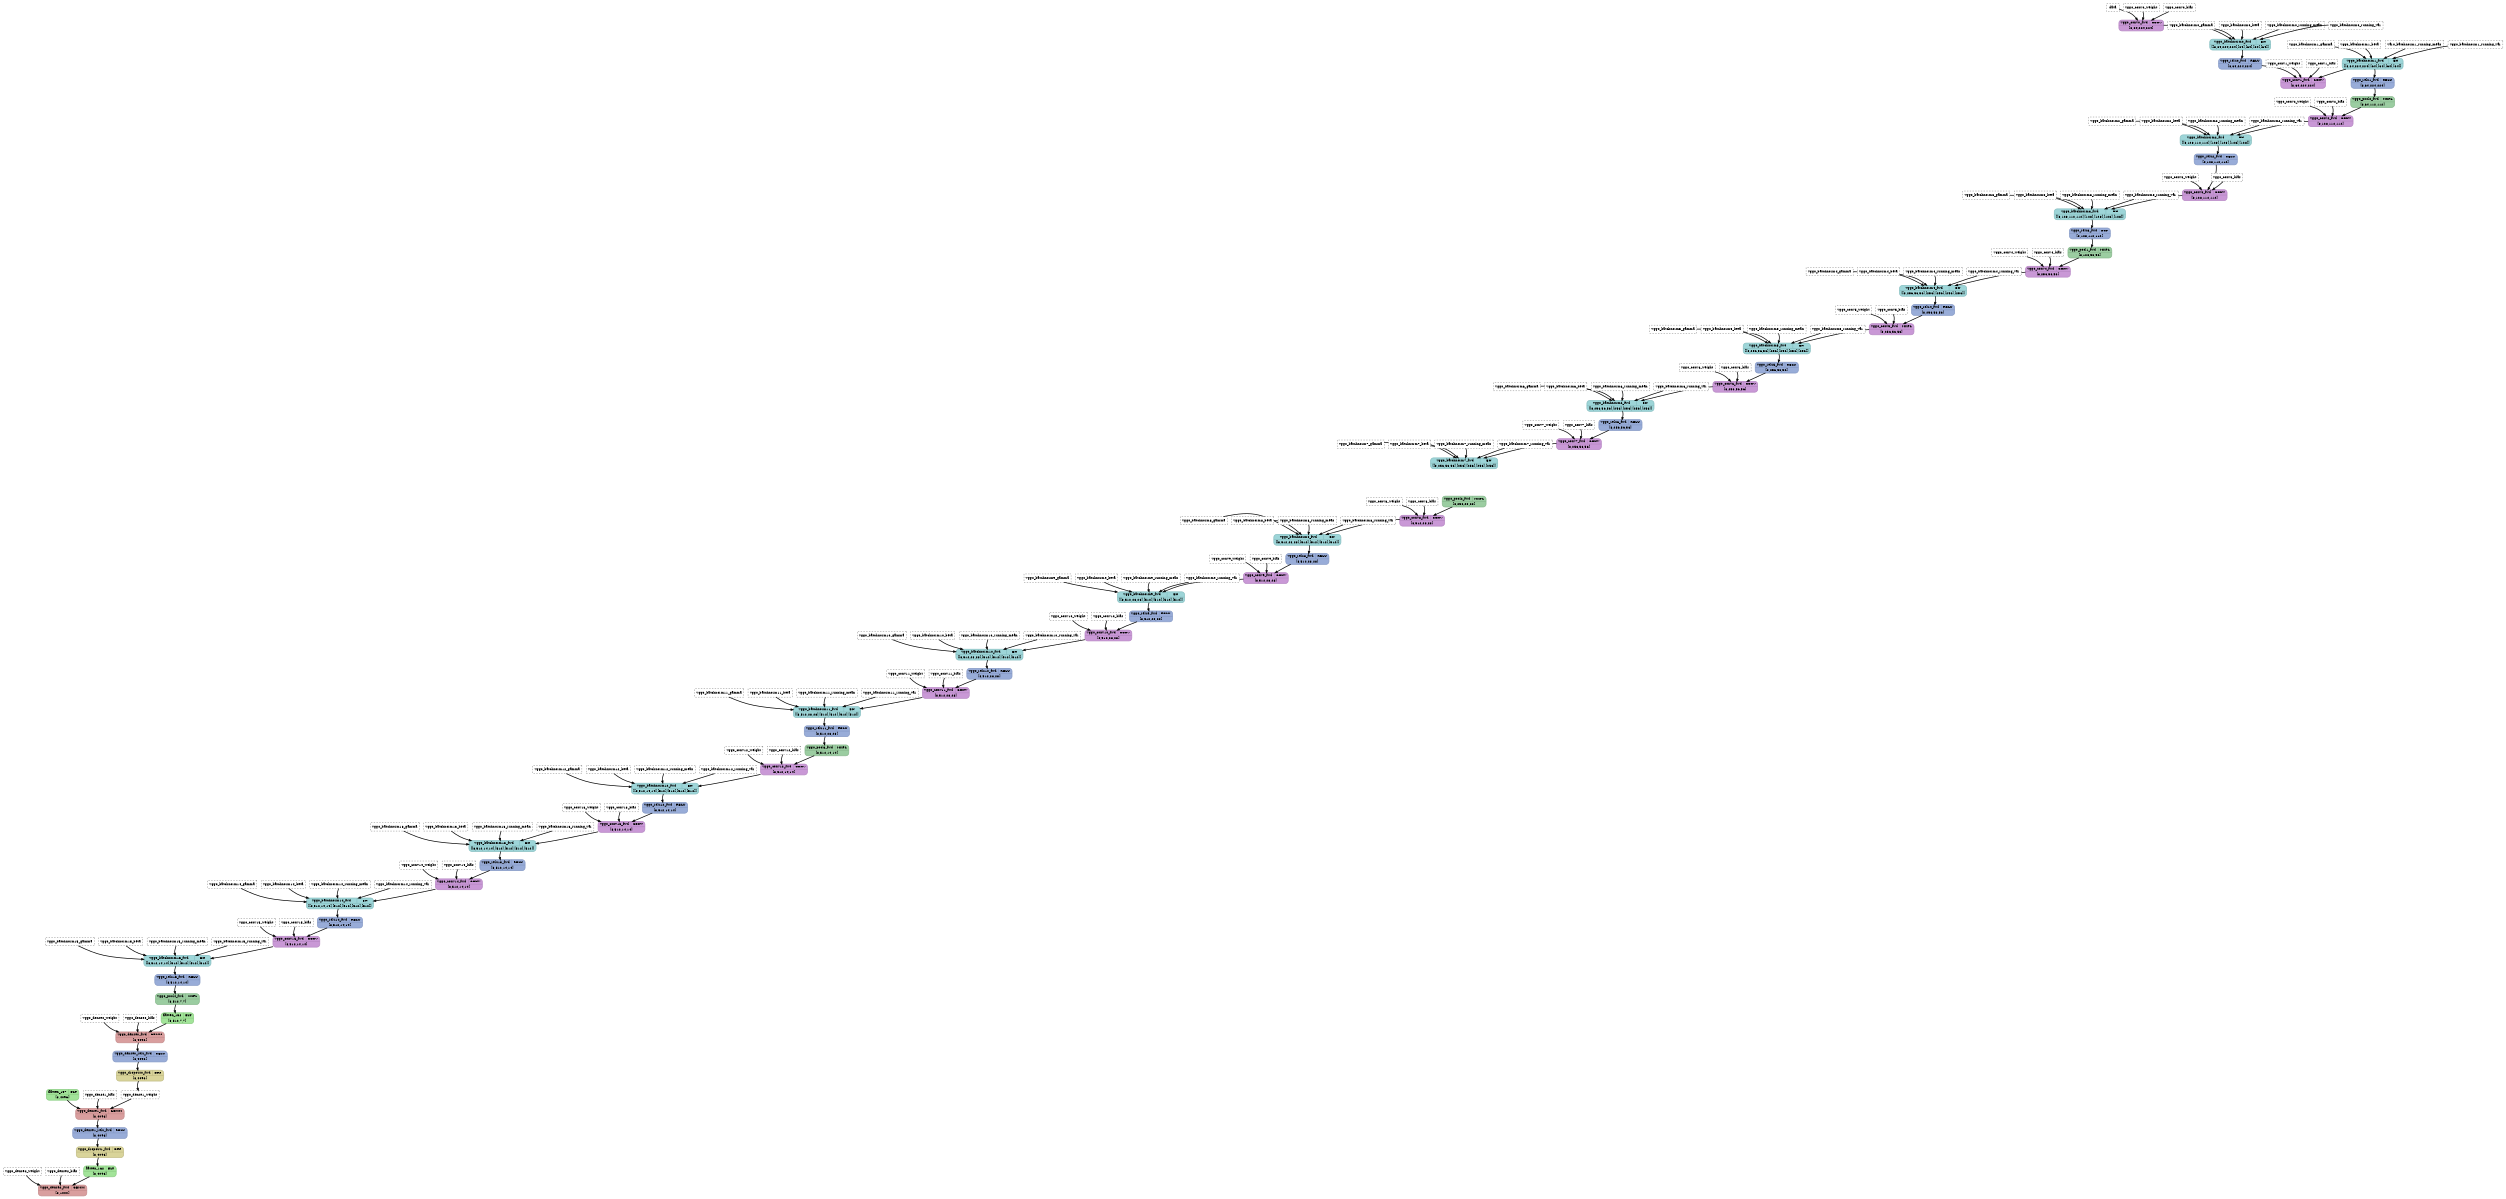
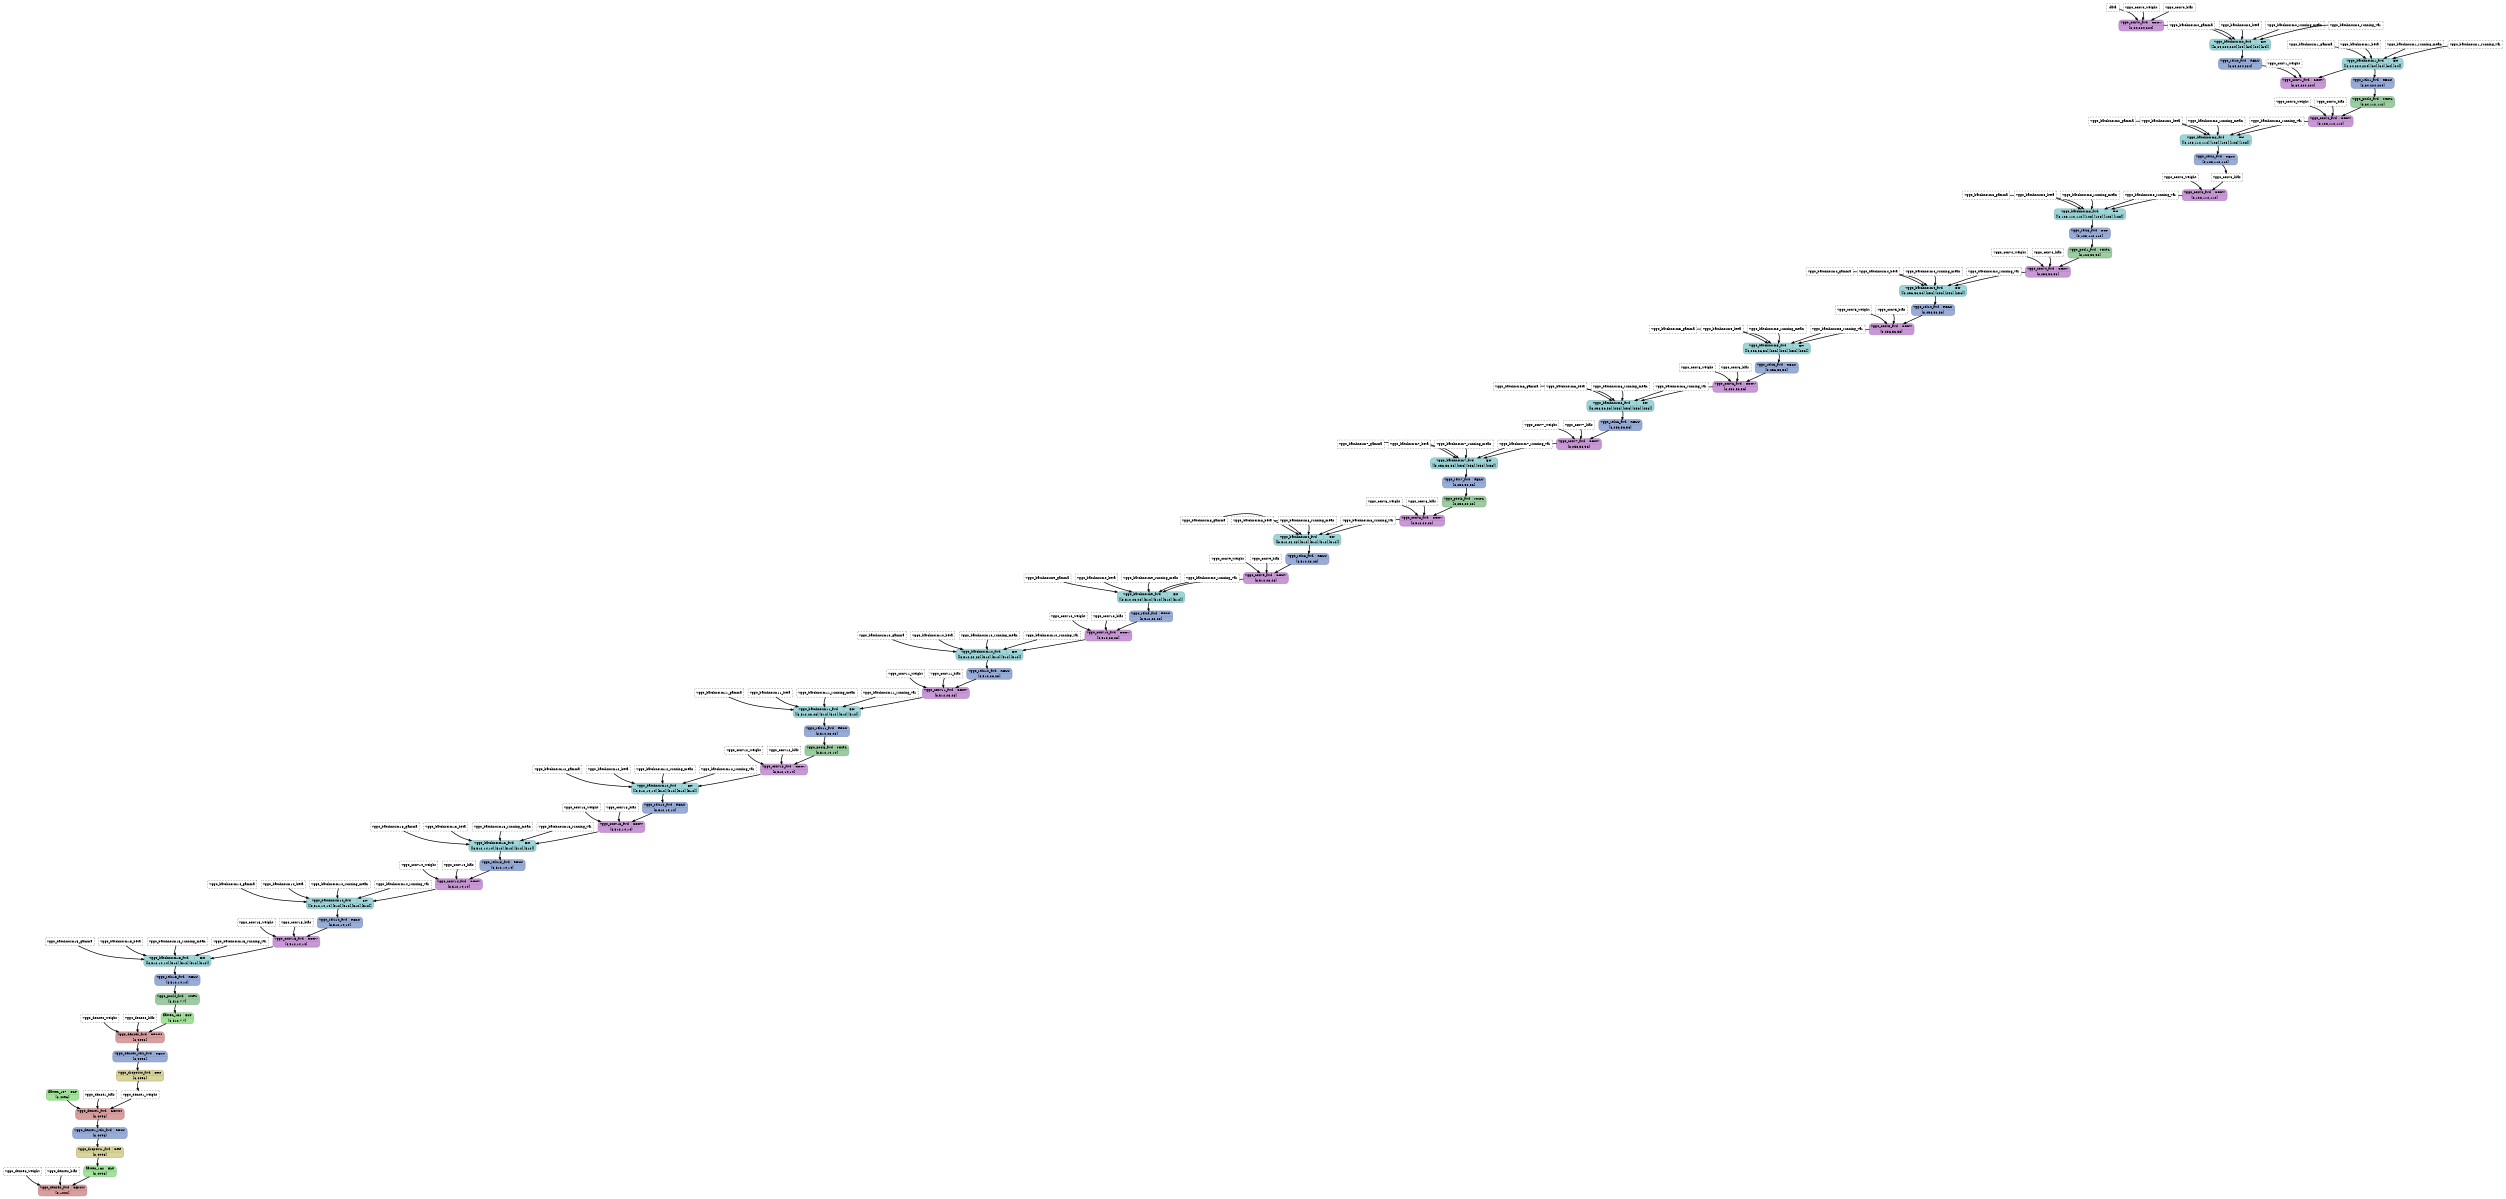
node "var0_batchnorm1_running_mean": label "var0_batchnorm1_running_mean" -> "vgg0_batchnorm1_running_mean"
node "vgg0_conv1_bias": removed
edge "vgg0_relu2_fwd" -> "vgg0_conv3_fwd": now "vgg0_relu2_fwd" -> "vgg0_conv3_bias"
node "vgg0_conv5_fwd": text "MXPL" -> "CONV"
node "vgg0_relu7_fwd": added
